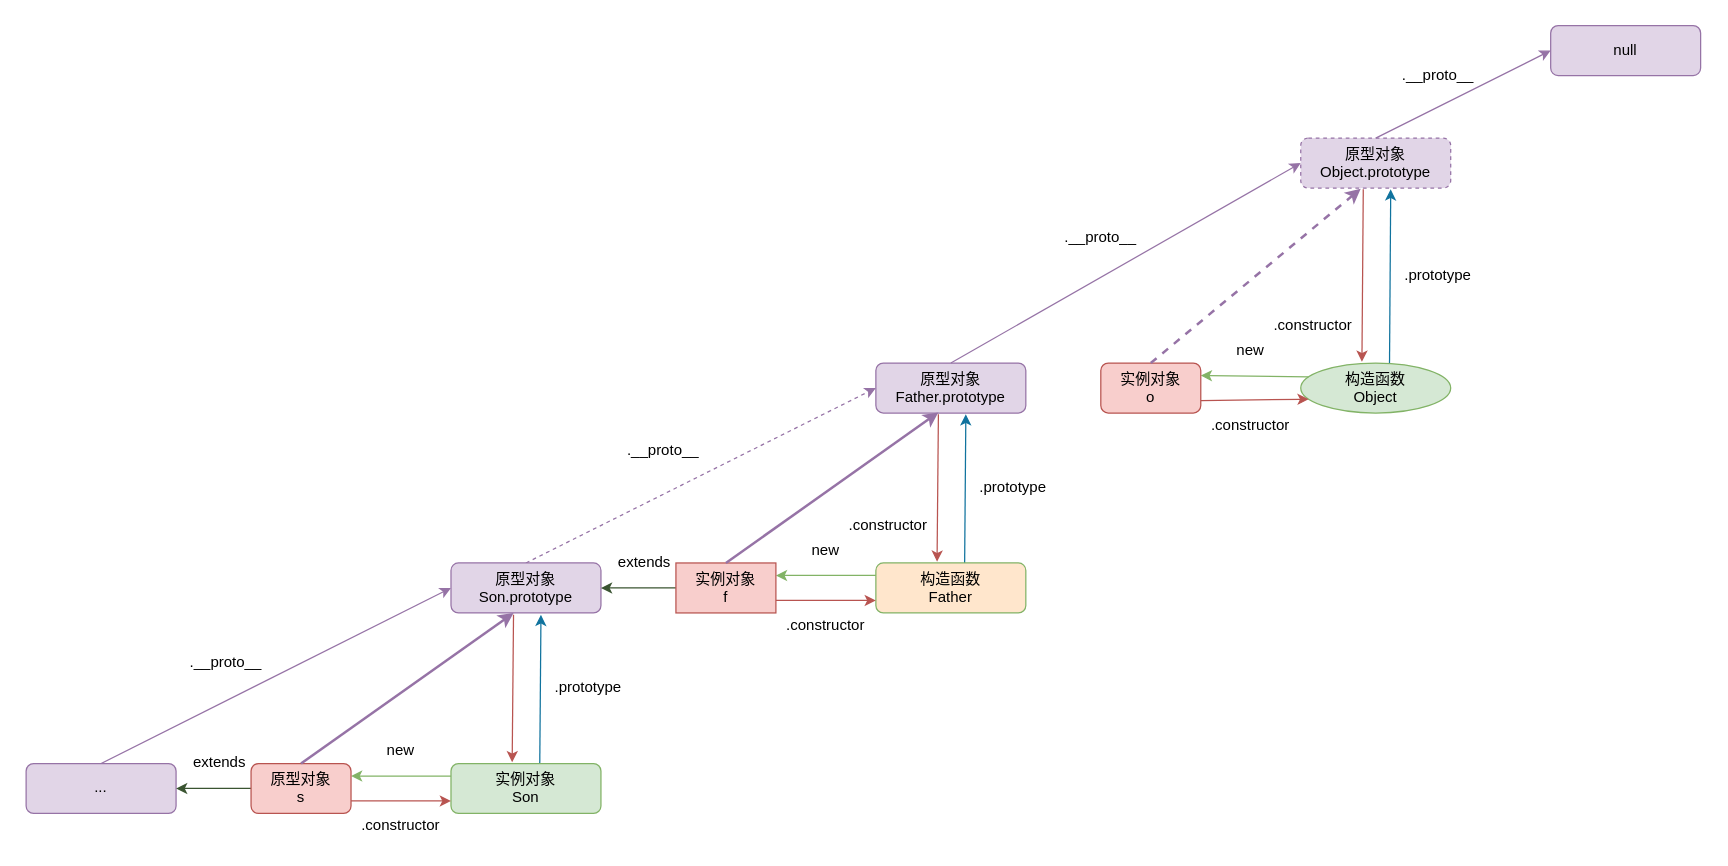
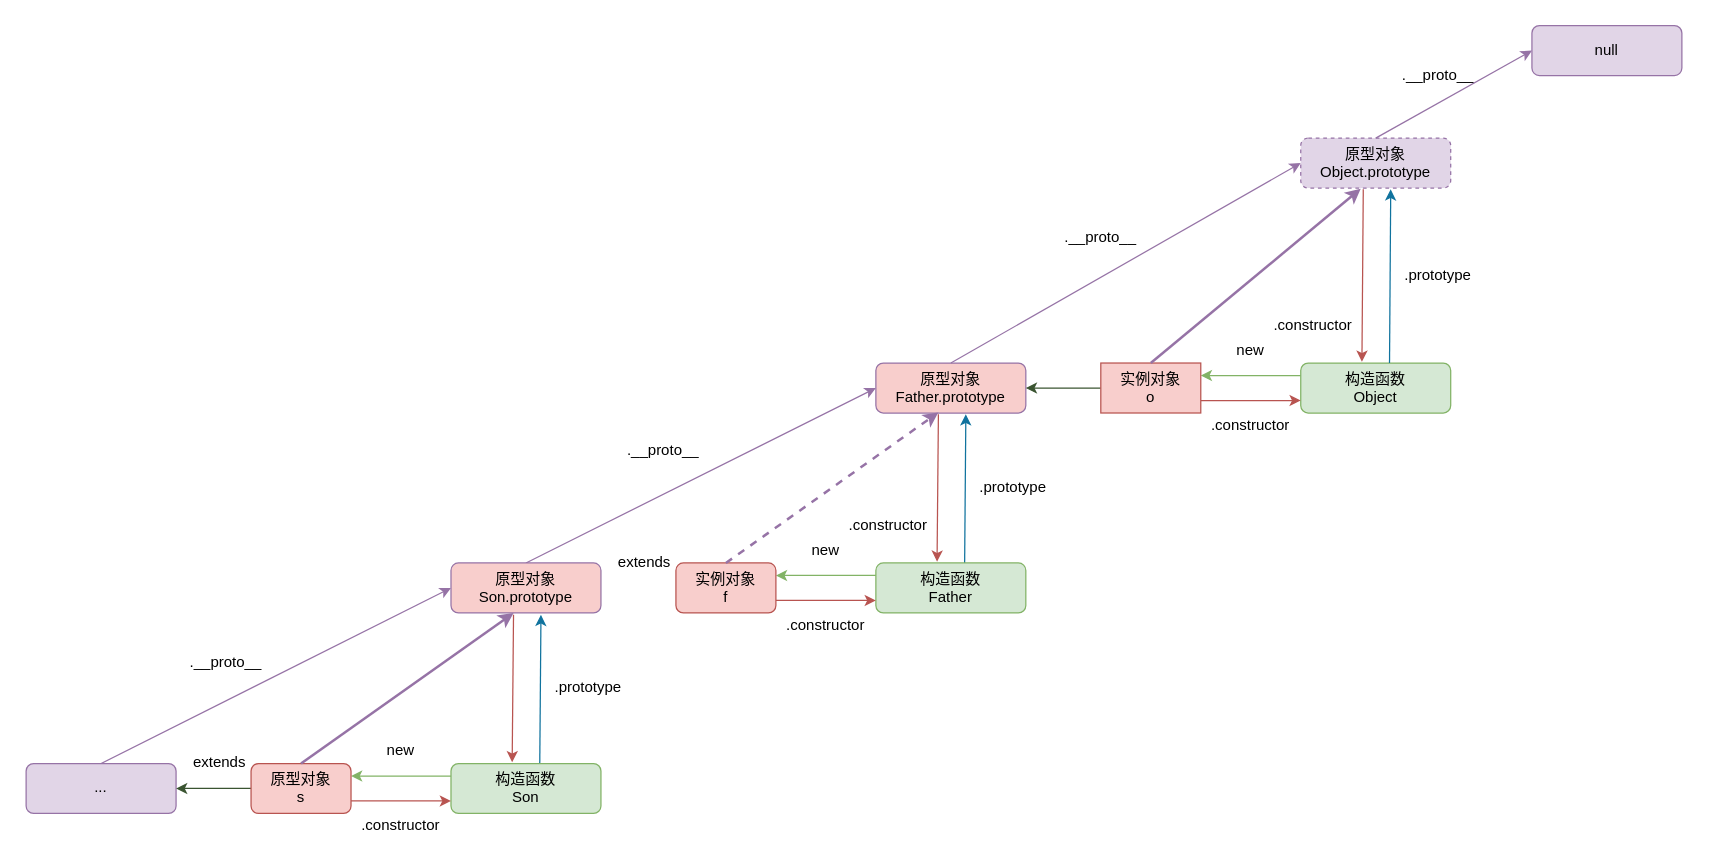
node "null": moved (1626, 51) -> (1607, 51)
edge "实例对象 o" -> "原型对象 Object.prototype": style dashed -> solid
node "原型对象 Father.prototype": fillcolor #e1d5e7 -> #f8cecc
edge "实例对象 o" -> "原型对象 Father.prototype": added
node "实例对象 o": shape rounded rectangle -> rectangle
node "构造函数 Object": shape ellipse -> rounded rectangle
edge "原型对象 Son.prototype" -> "原型对象 Father.prototype": style dashed -> solid
edge "实例对象 f" -> "原型对象 Father.prototype": style solid -> dashed
node "原型对象 Son.prototype": fillcolor #e1d5e7 -> #f8cecc
edge "实例对象 f" -> "原型对象 Son.prototype": removed
node "实例对象 f": shape rectangle -> rounded rectangle
node "构造函数 Father": fillcolor #ffe6cc -> #d5e8d4
node "实例对象 Son": label "实例对象 Son" -> "构造函数 Son"
